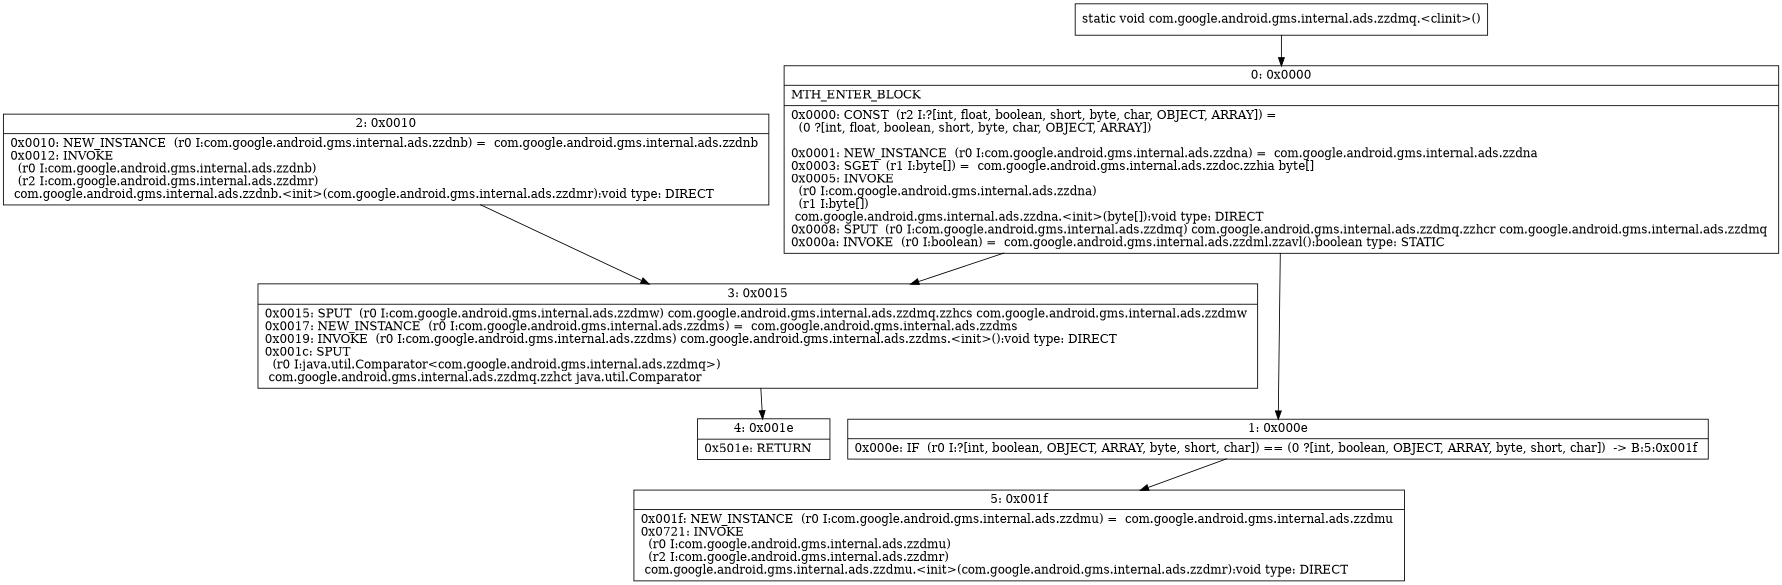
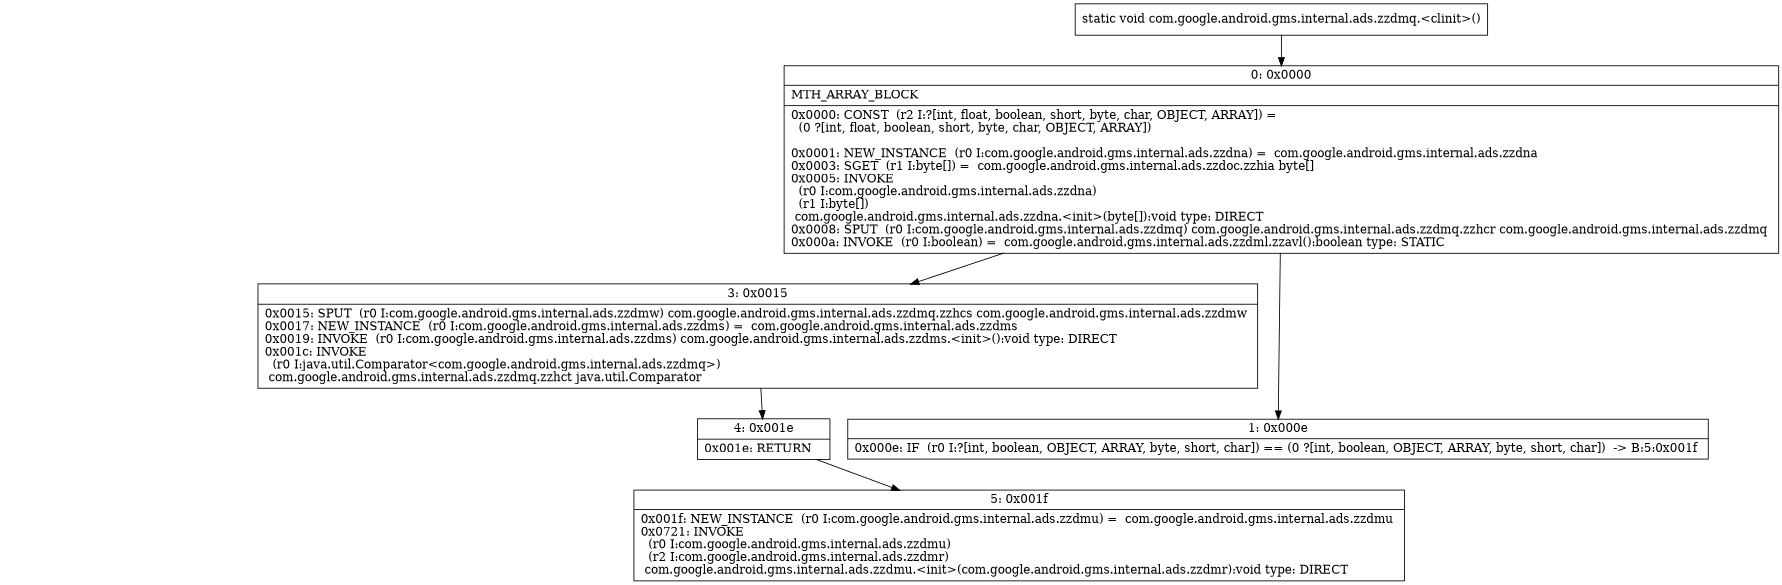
node "0: 0x0000": text "MTH_ENTER_BLOCK" -> "MTH_ARRAY_BLOCK"
node "2: 0x0010": removed
node "3: 0x0015": text "0x001c: SPUT" -> "0x001c: INVOKE"
node "4: 0x001e": text "0x501e: RETURN" -> "0x001e: RETURN"
edge "1: 0x000e" -> "5: 0x001f": now "4: 0x001e" -> "5: 0x001f"
